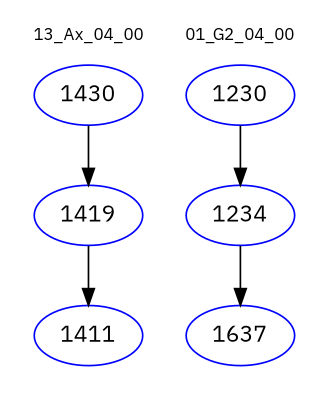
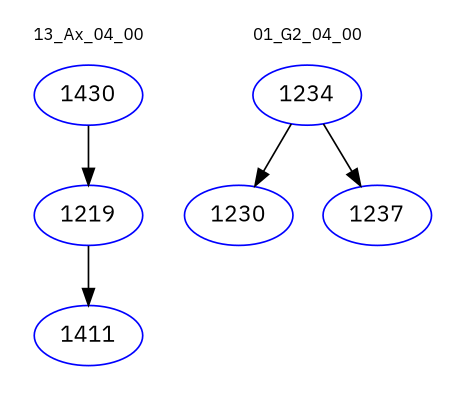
edge "1230" -> "1234": reversed
node "1419": label "1419" -> "1219"
node "1637": label "1637" -> "1237"
